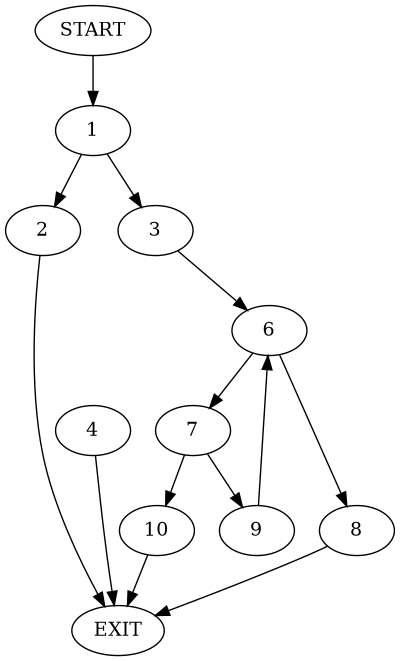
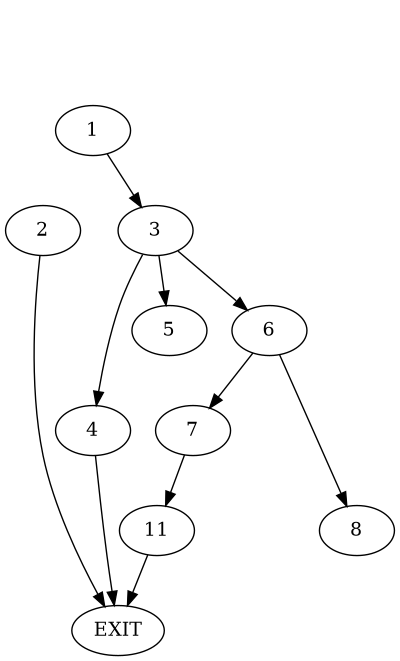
node "START": removed
edge "1" -> "2": removed
edge "3" -> "4": added
node "5": added
node "10": label "10" -> "11"
node "9": removed
edge "8" -> "EXIT": removed
